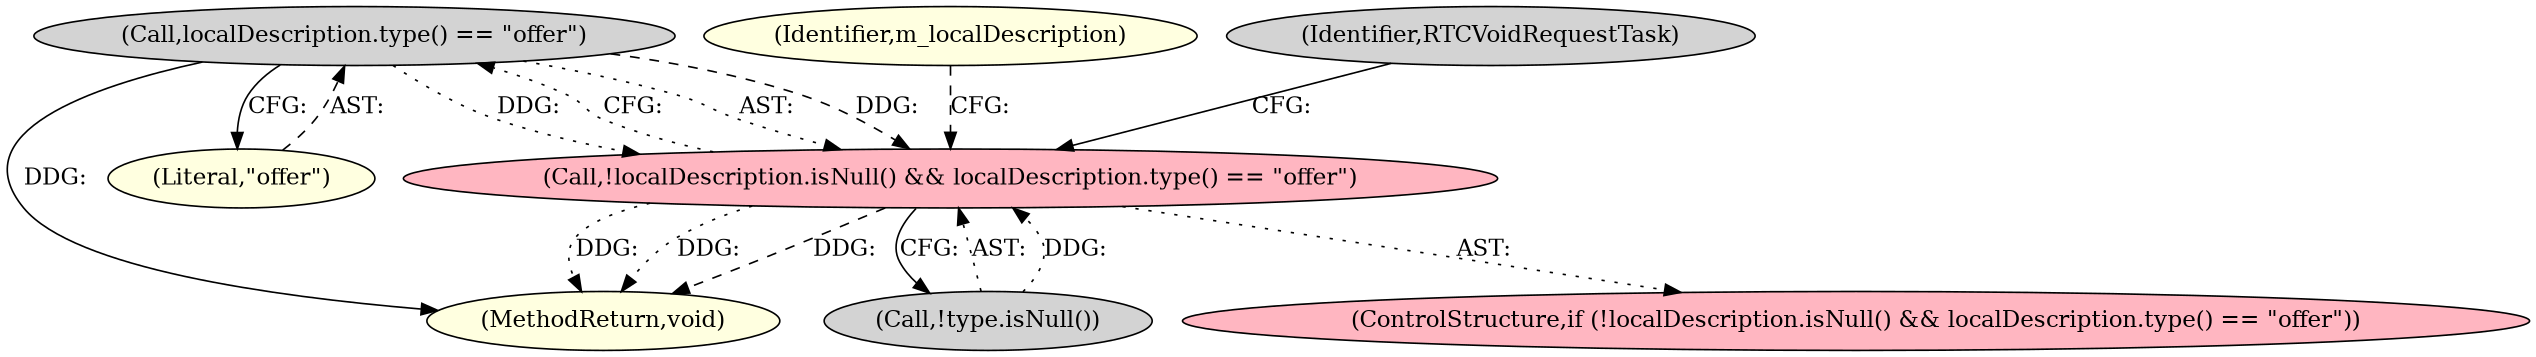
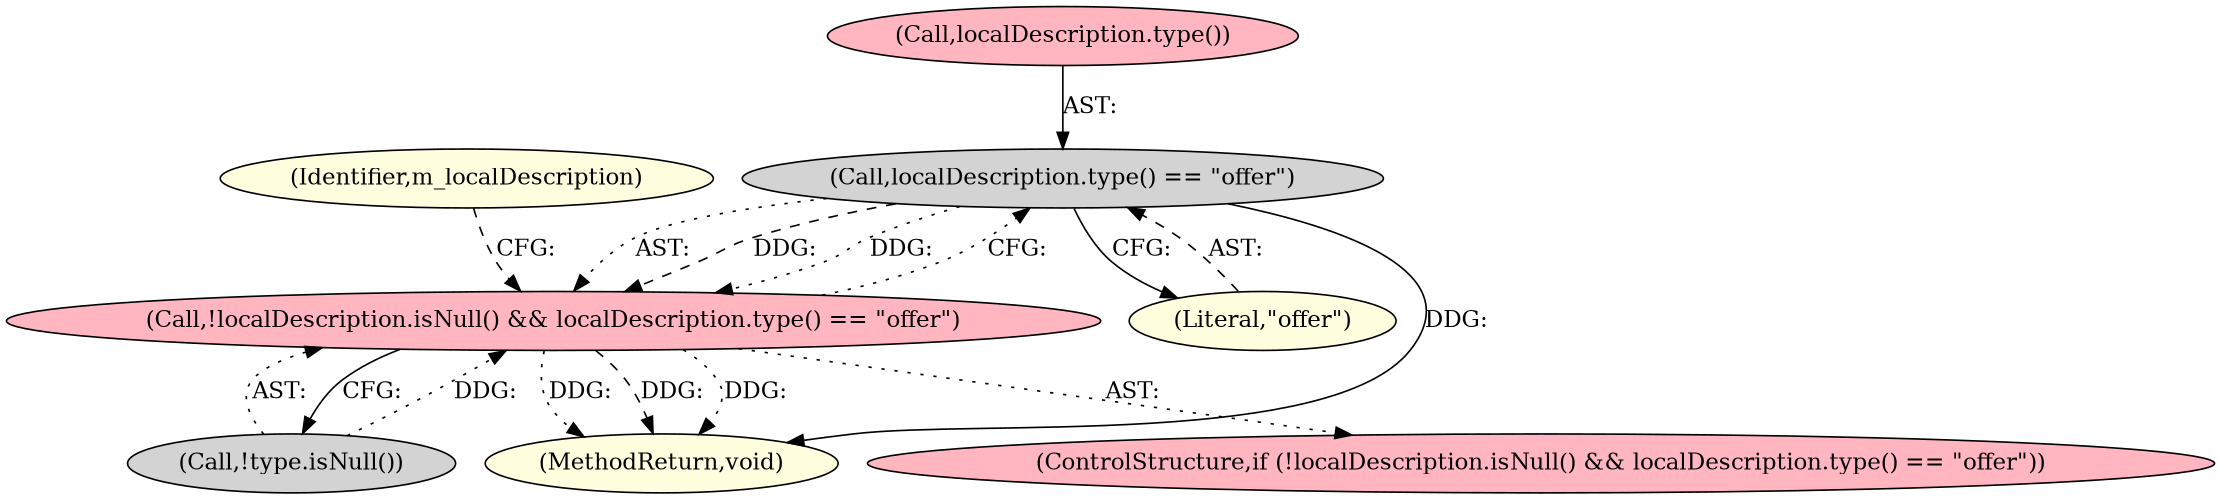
node "(Call,localDescription.type())": added
node "(Identifier,RTCVoidRequestTask)": removed
